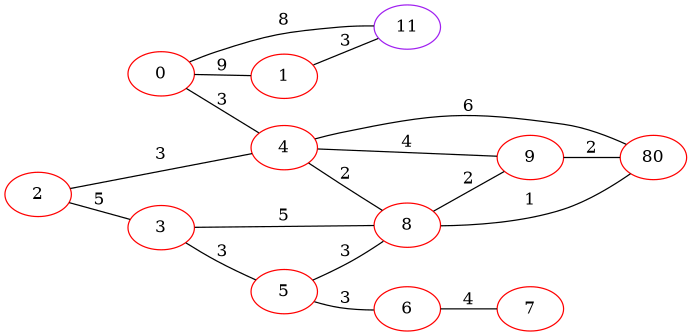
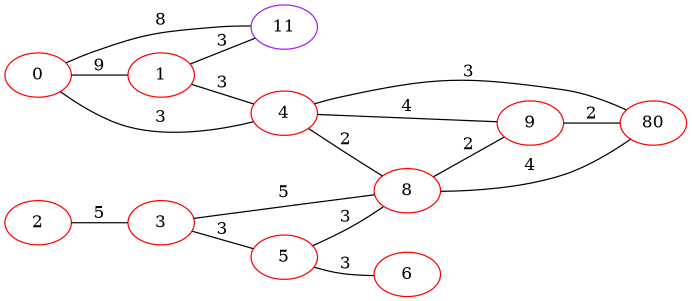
edge "4" -- "80": label "6" -> "3"
edge "4" -- "2": now "4" -- "1"
edge "80" -- "8": label "1" -> "4"
node "7": removed
